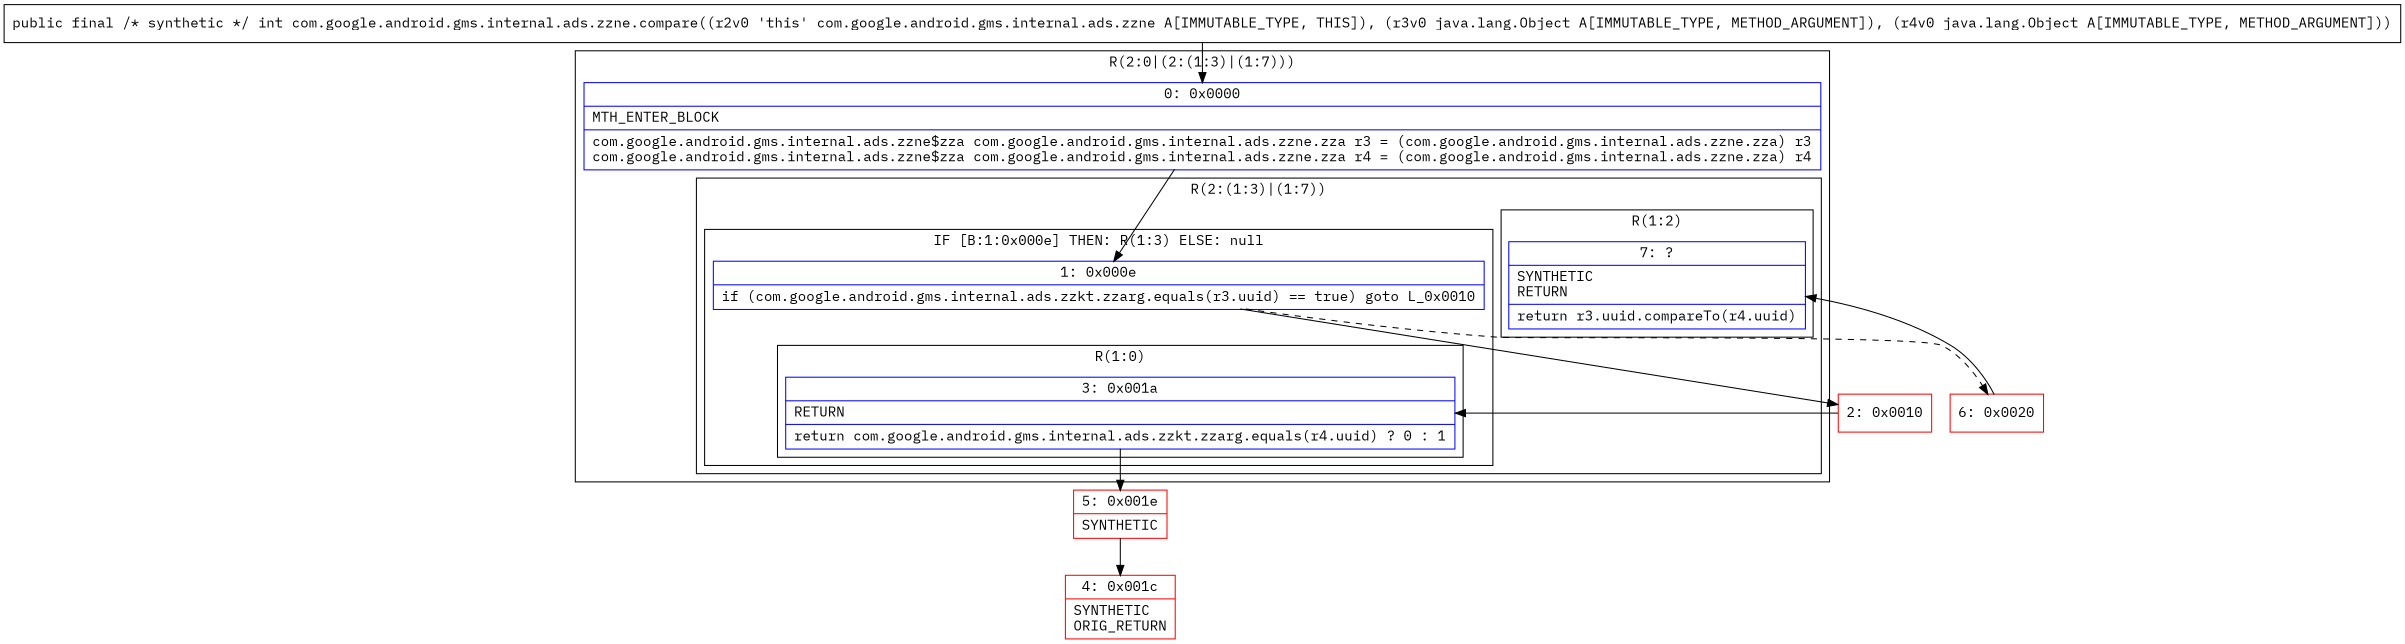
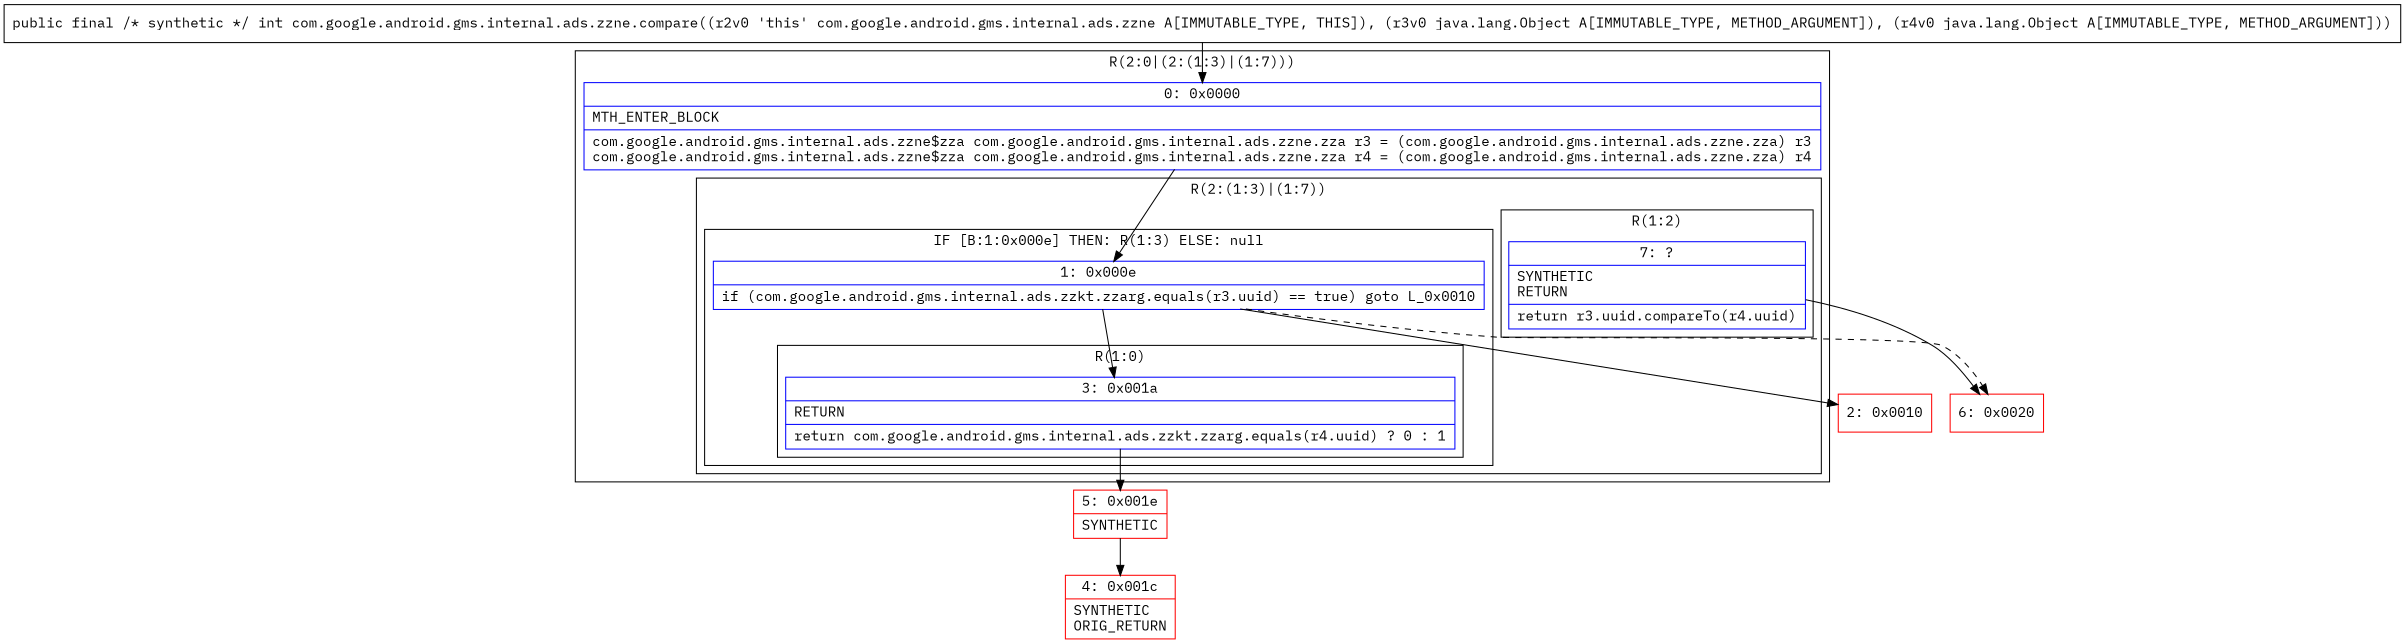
edge "6: 0x0020" -> "7: ?": reversed
edge "2: 0x0010" -> "3: 0x001a": now "1: 0x000e" -> "3: 0x001a"
